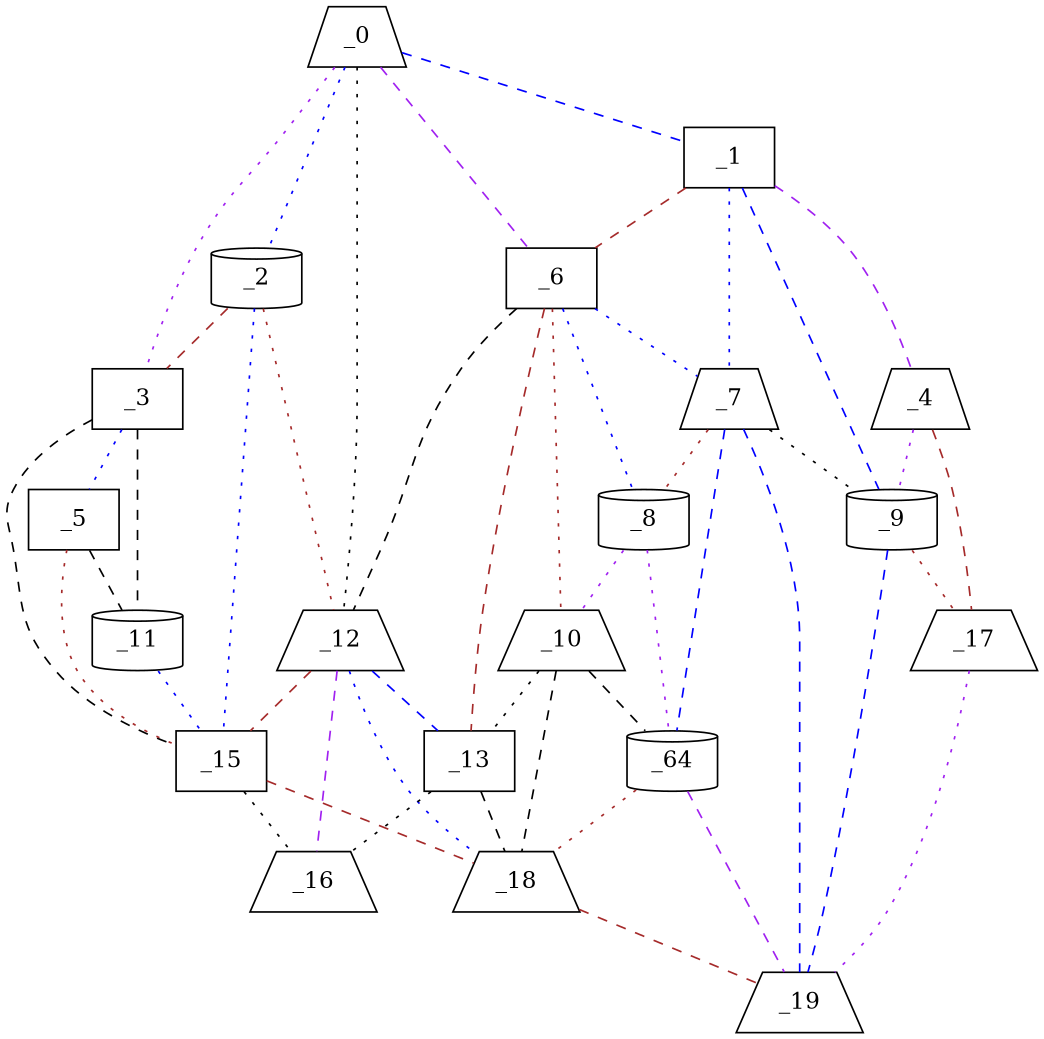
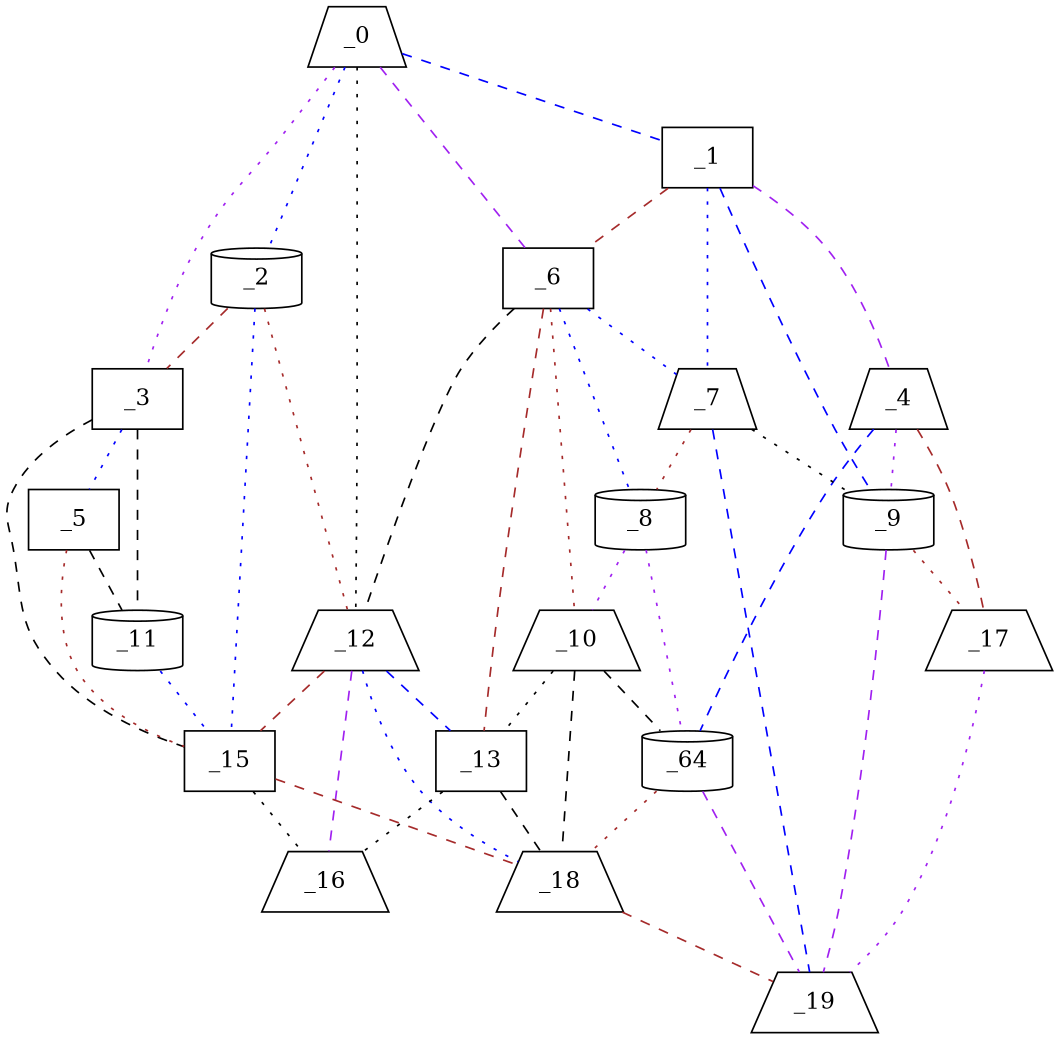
edge "_7" -- "_64": now "_4" -- "_64"
edge "_9" -- "_19": color blue -> purple
